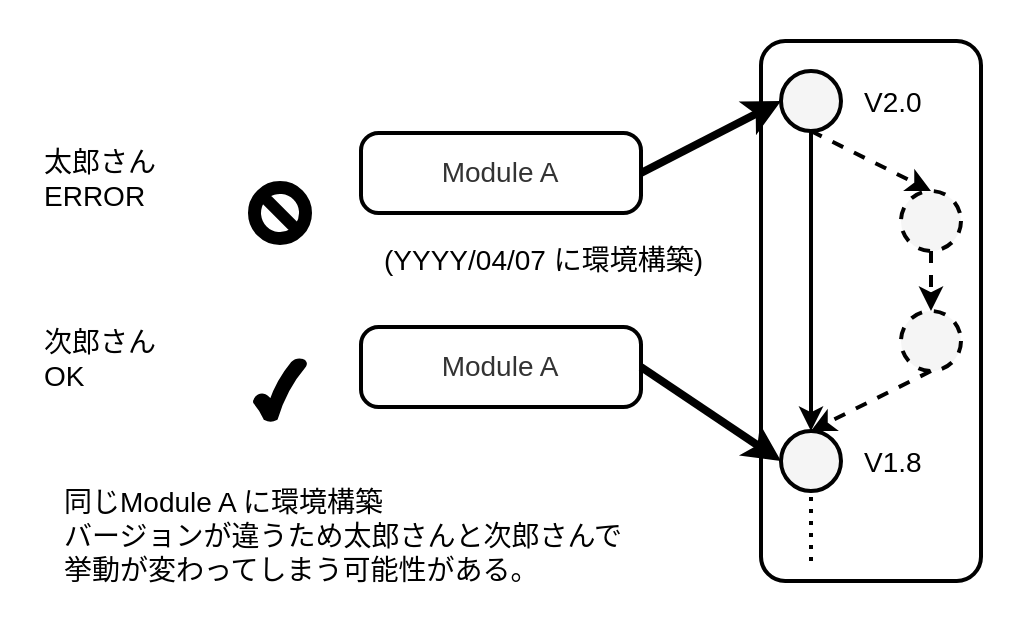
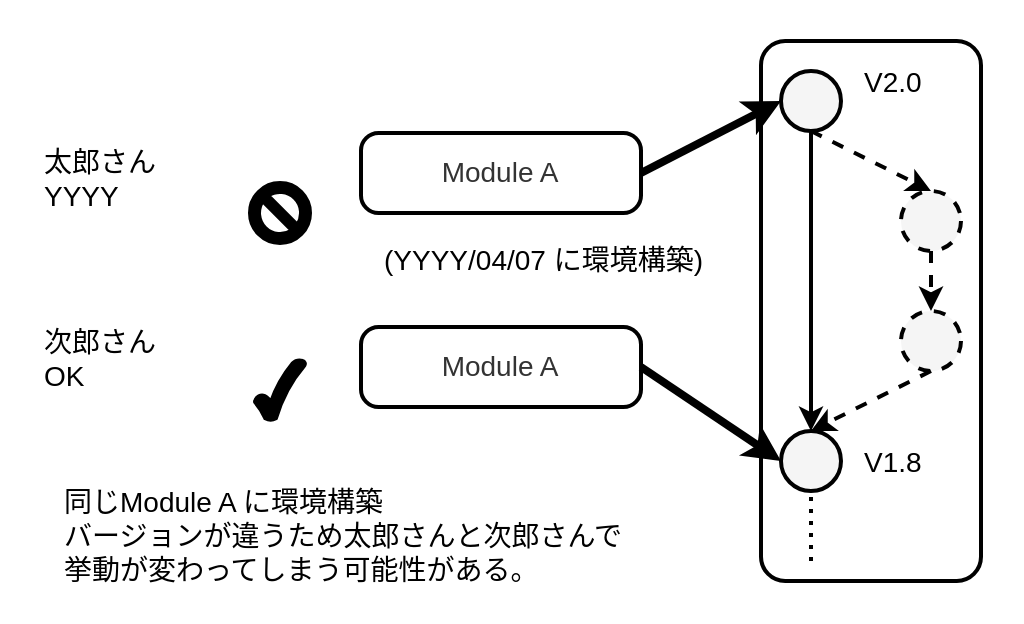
node "V2.0": moved (901, 101) -> (901, 81)
node "太郎さん ERROR": label "太郎さん ERROR" -> "太郎さん YYYY"
